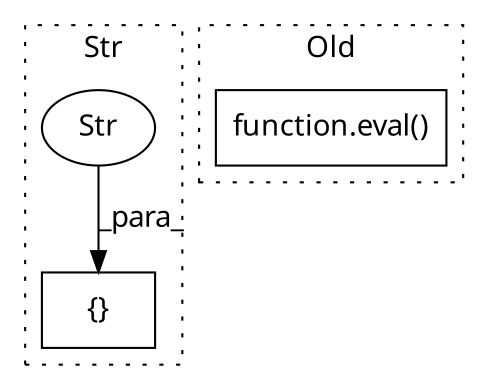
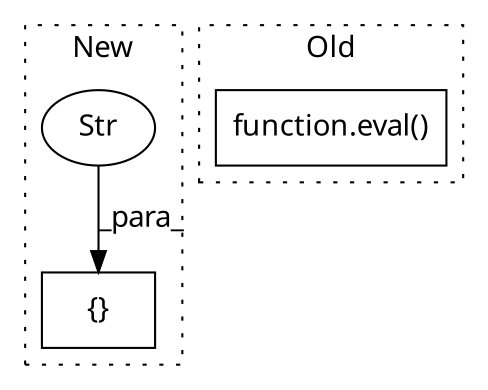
cluster "Str": label "Str" -> "New"
